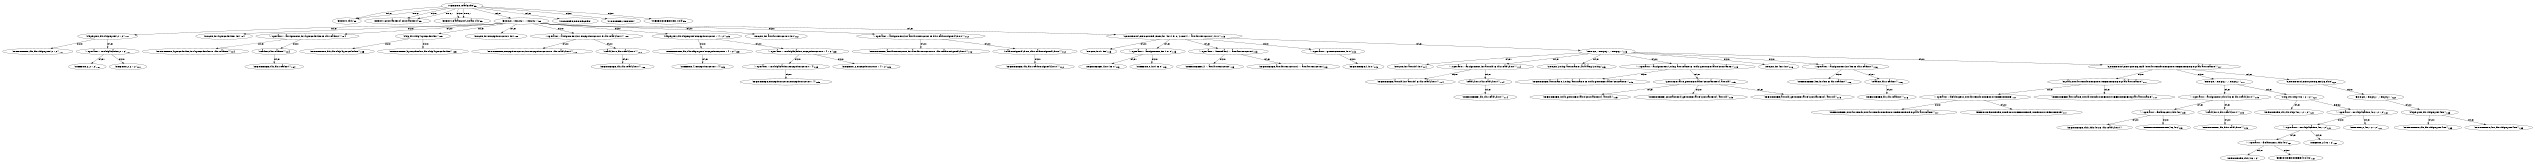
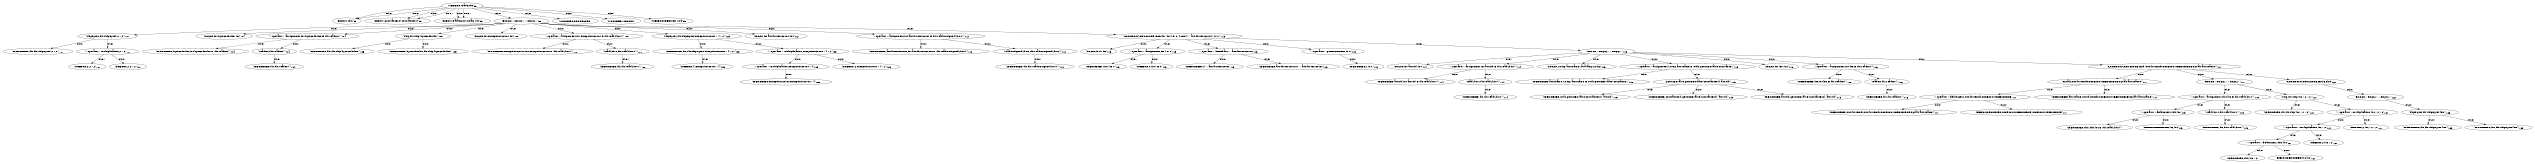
edge "(skip,dis.skip(loc * 2 * 2))" -> "(<operator>.multiplication,loc * 2 * 2)": label "DDG: " -> "AST: "
